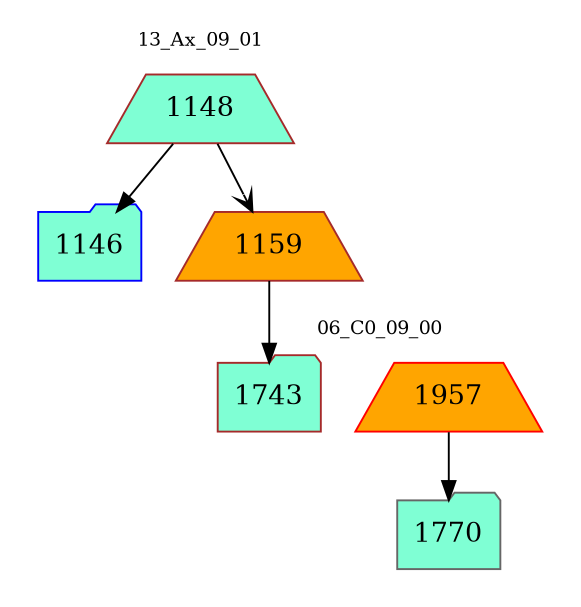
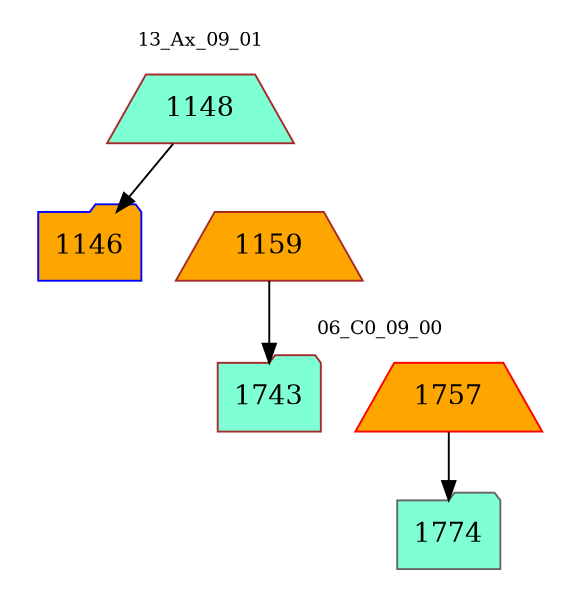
edge "1148" -> "1159": removed
node "1146": fillcolor aquamarine -> orange
node "1957": label "1957" -> "1757"
node "1770": label "1770" -> "1774"
